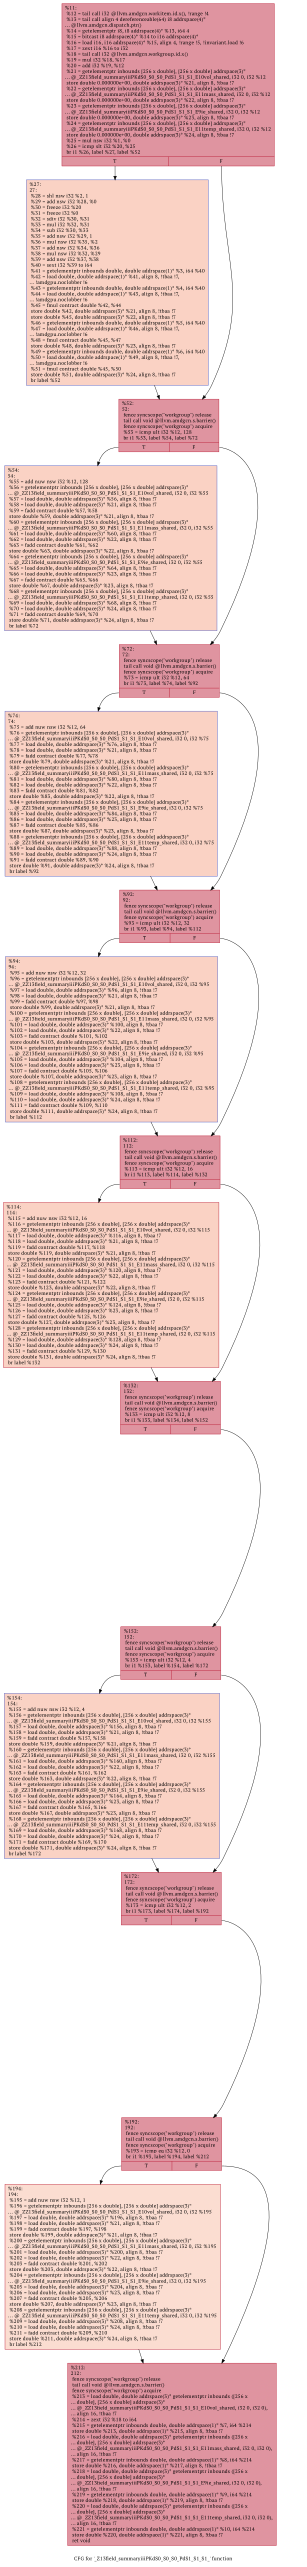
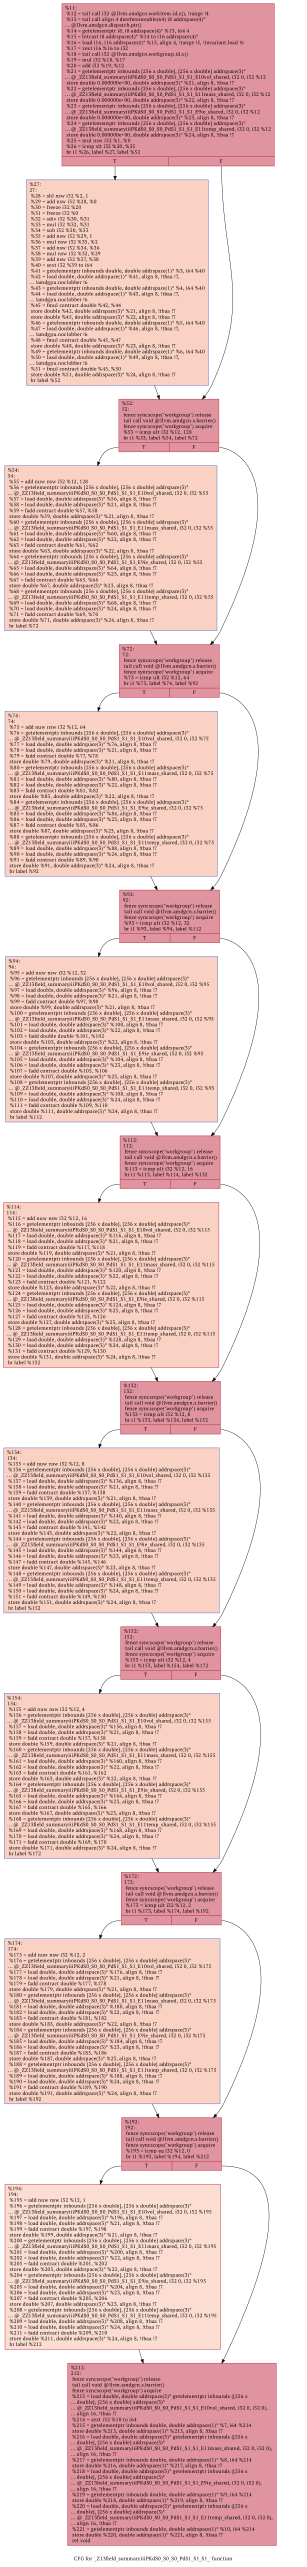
node "%94:": text "%103 = fadd contract double %101, %102" -> "%103 = fadd double double %101, %102"
node "%134:": added
node "%174:": added
